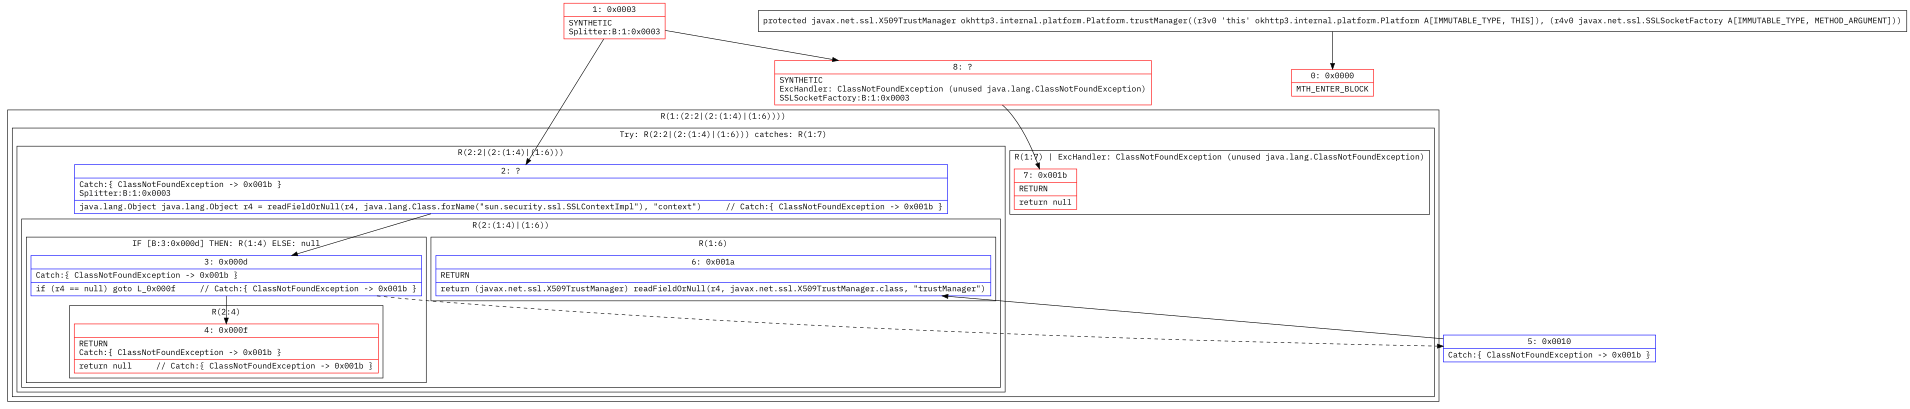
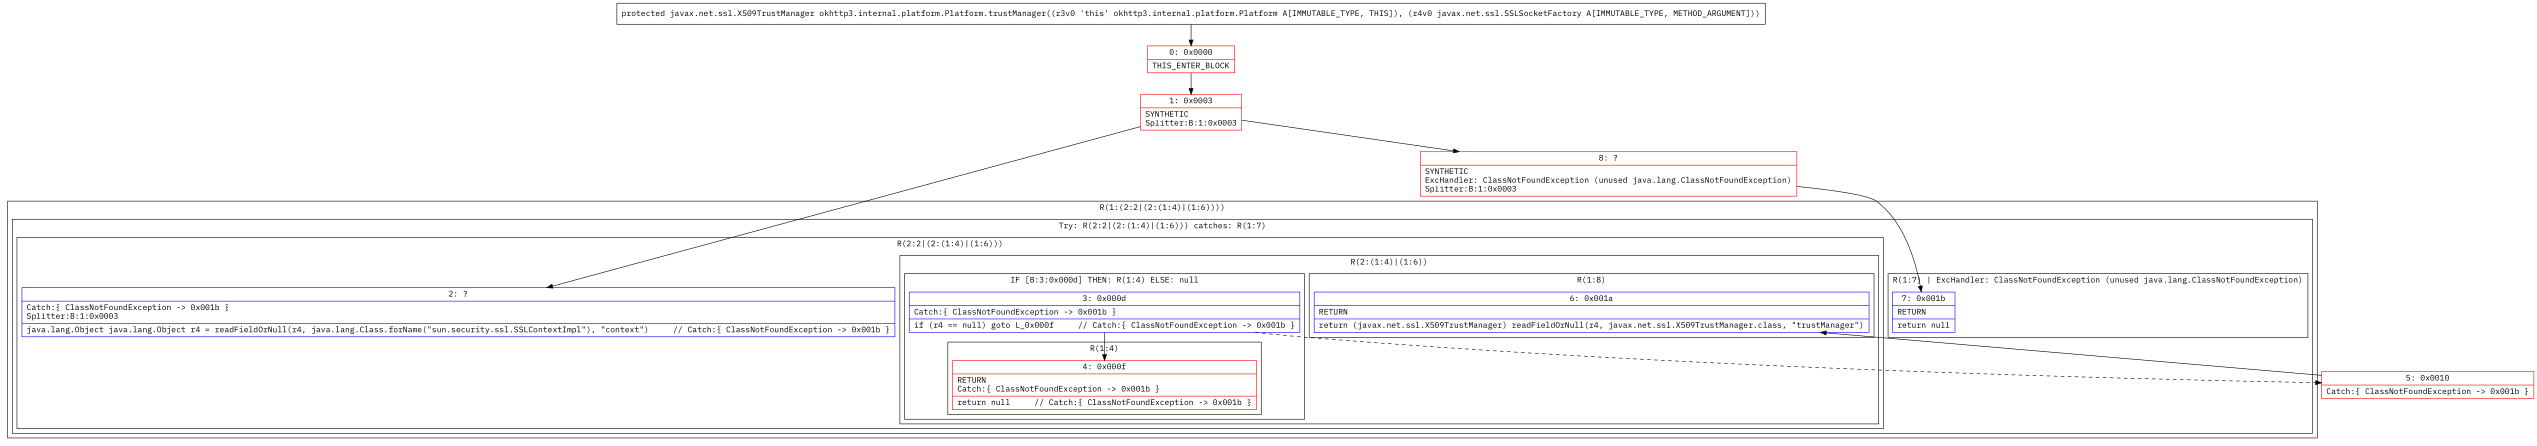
edge "0: 0x0000" -> "1: 0x0003": added
node "0: 0x0000": text "MTH_ENTER_BLOCK" -> "THIS_ENTER_BLOCK"
node "8: ?": text "SSLSocketFactory:B:1:0x0003" -> "Splitter:B:1:0x0003"
node "7: 0x001b": color red -> blue
edge "2: ?" -> "3: 0x000d": removed
cluster "R(1:6)": label "R(1:6)" -> "R(1:8)"
cluster "R(2:4)": label "R(2:4)" -> "R(1:4)"
node "5: 0x0010": color blue -> red
